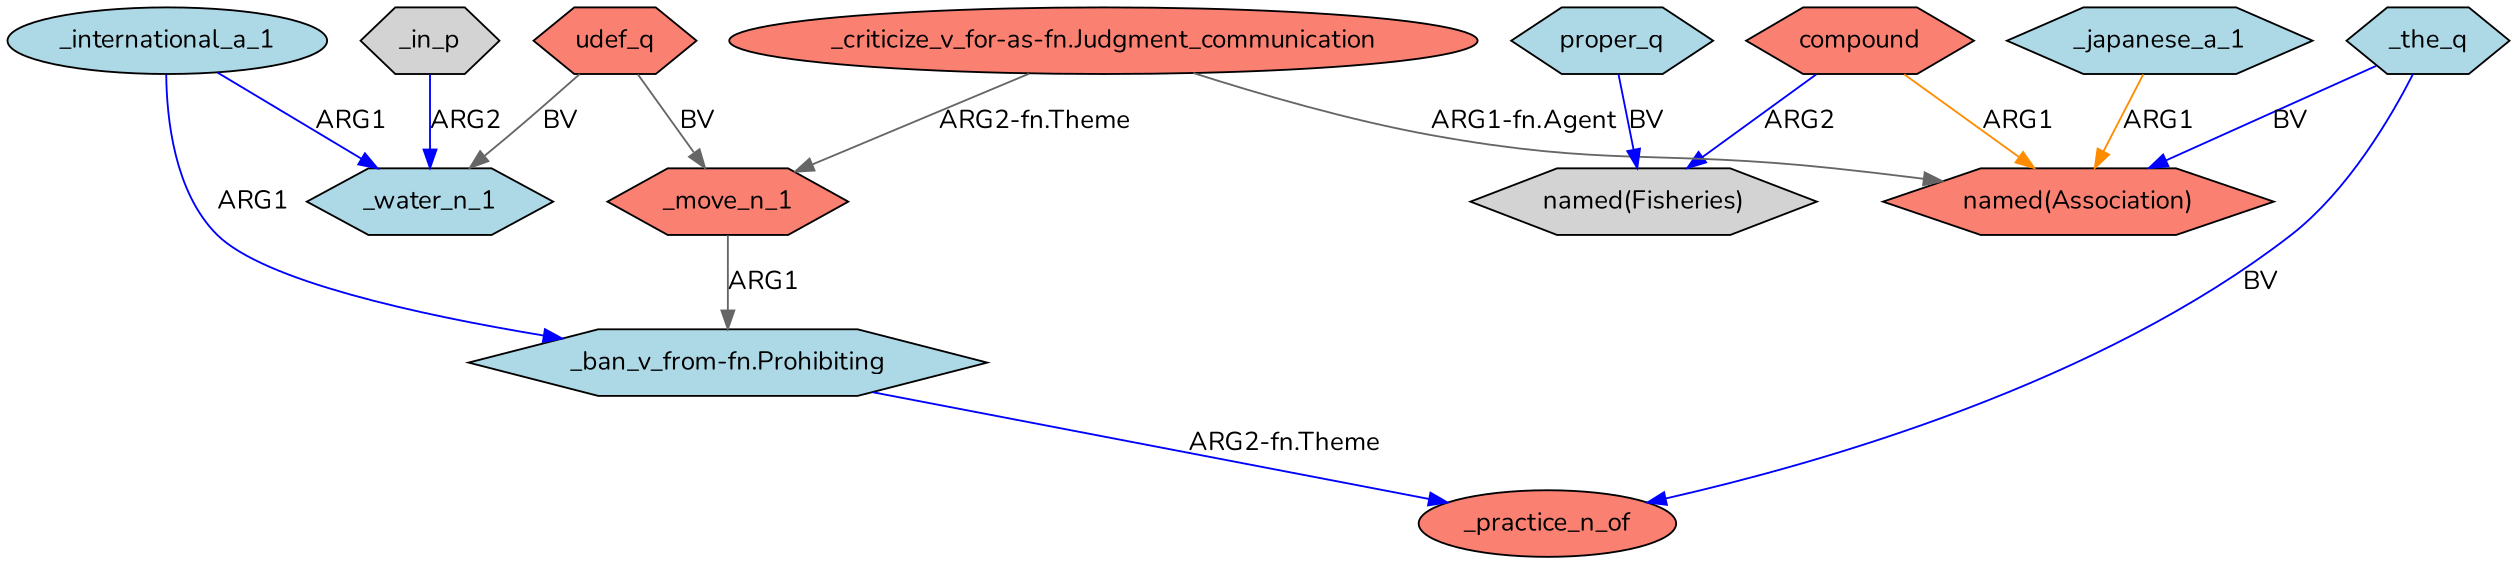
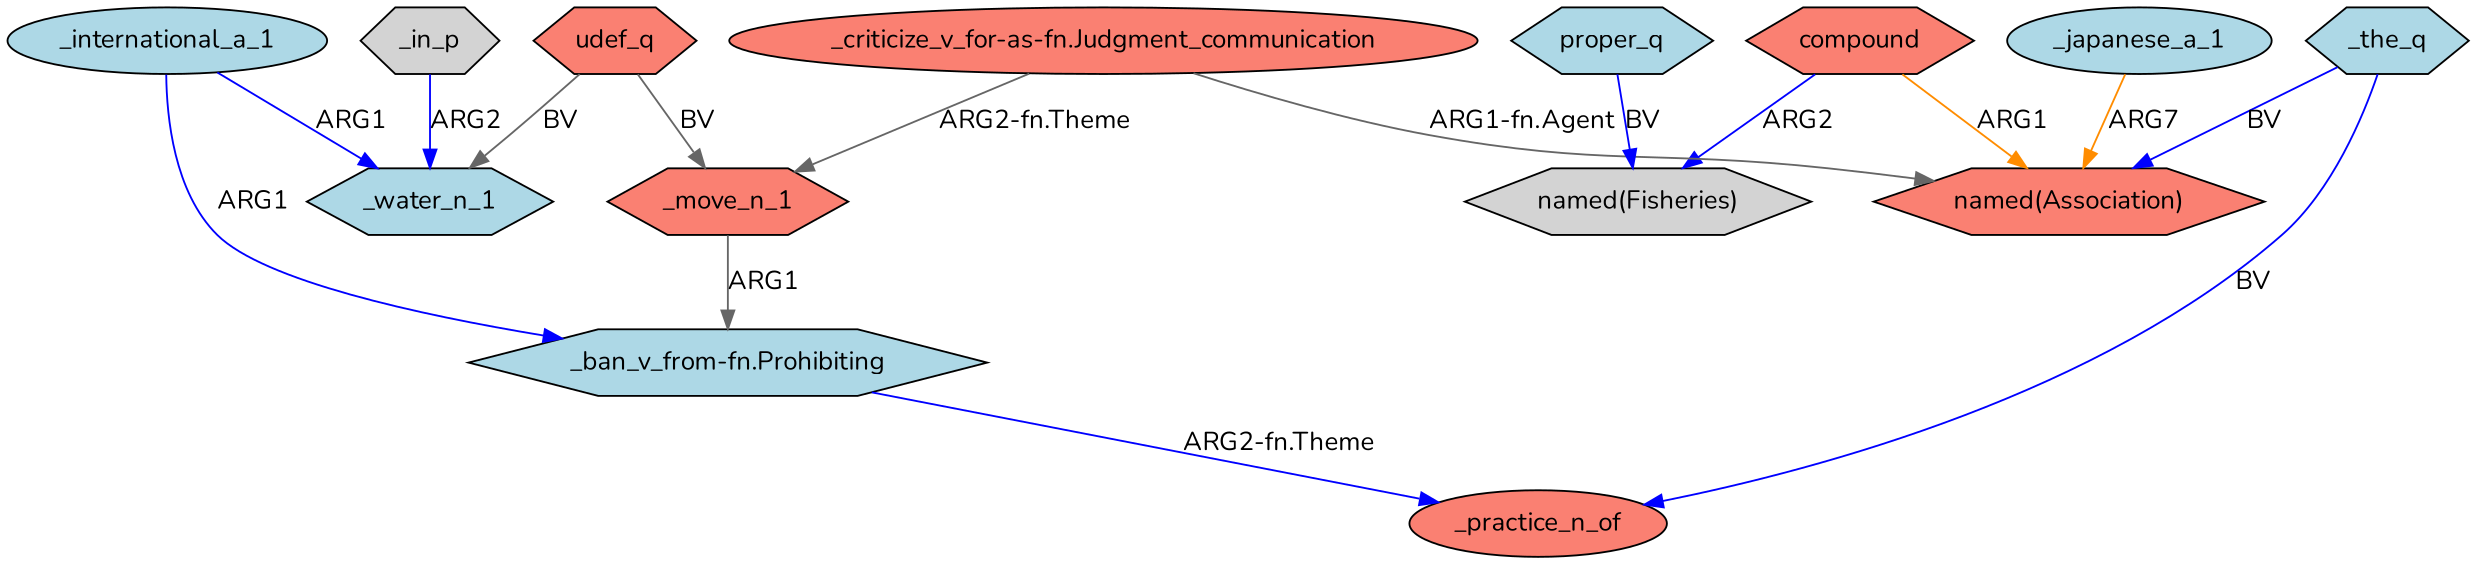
node "_japanese_a_1": shape hexagon -> ellipse
edge "_japanese_a_1" -> "named(Association)": label "ARG1" -> "ARG7"
